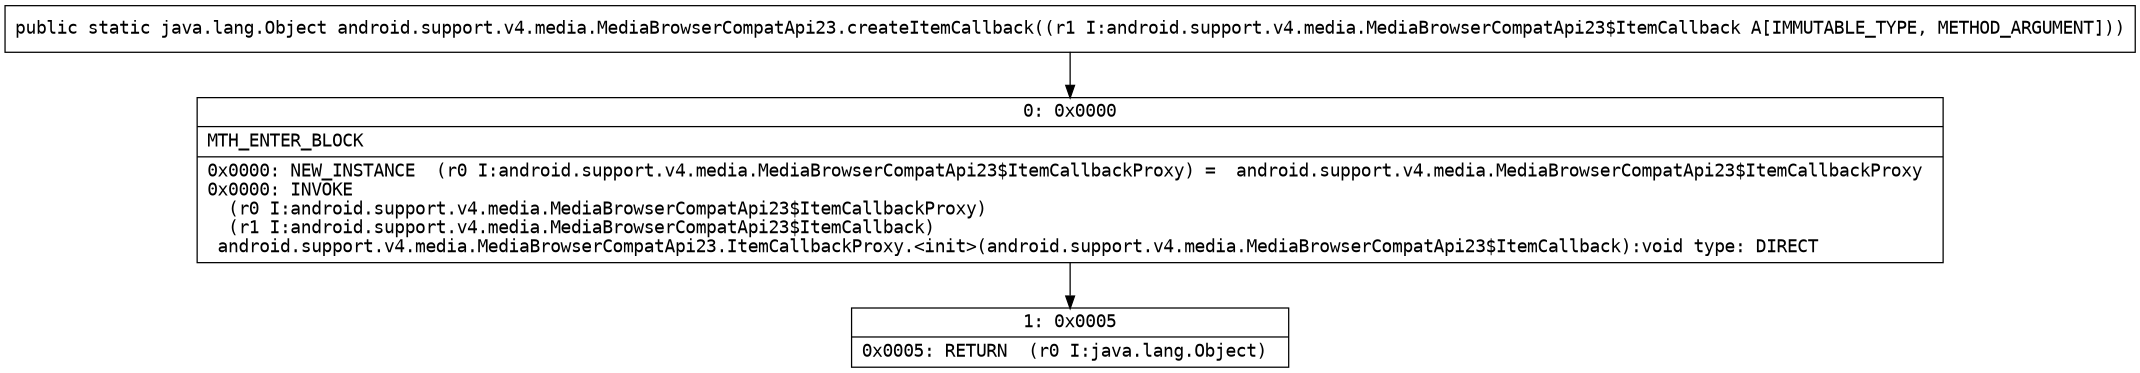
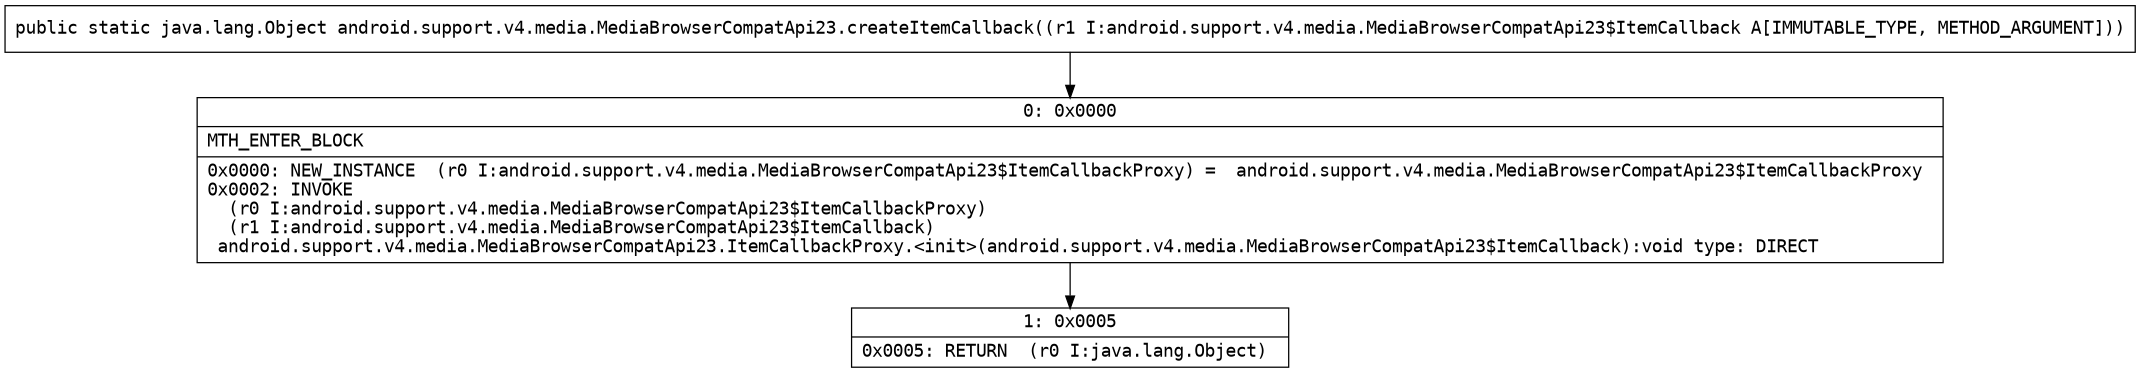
node "0: 0x0000": text "0x0000: INVOKE" -> "0x0002: INVOKE"
